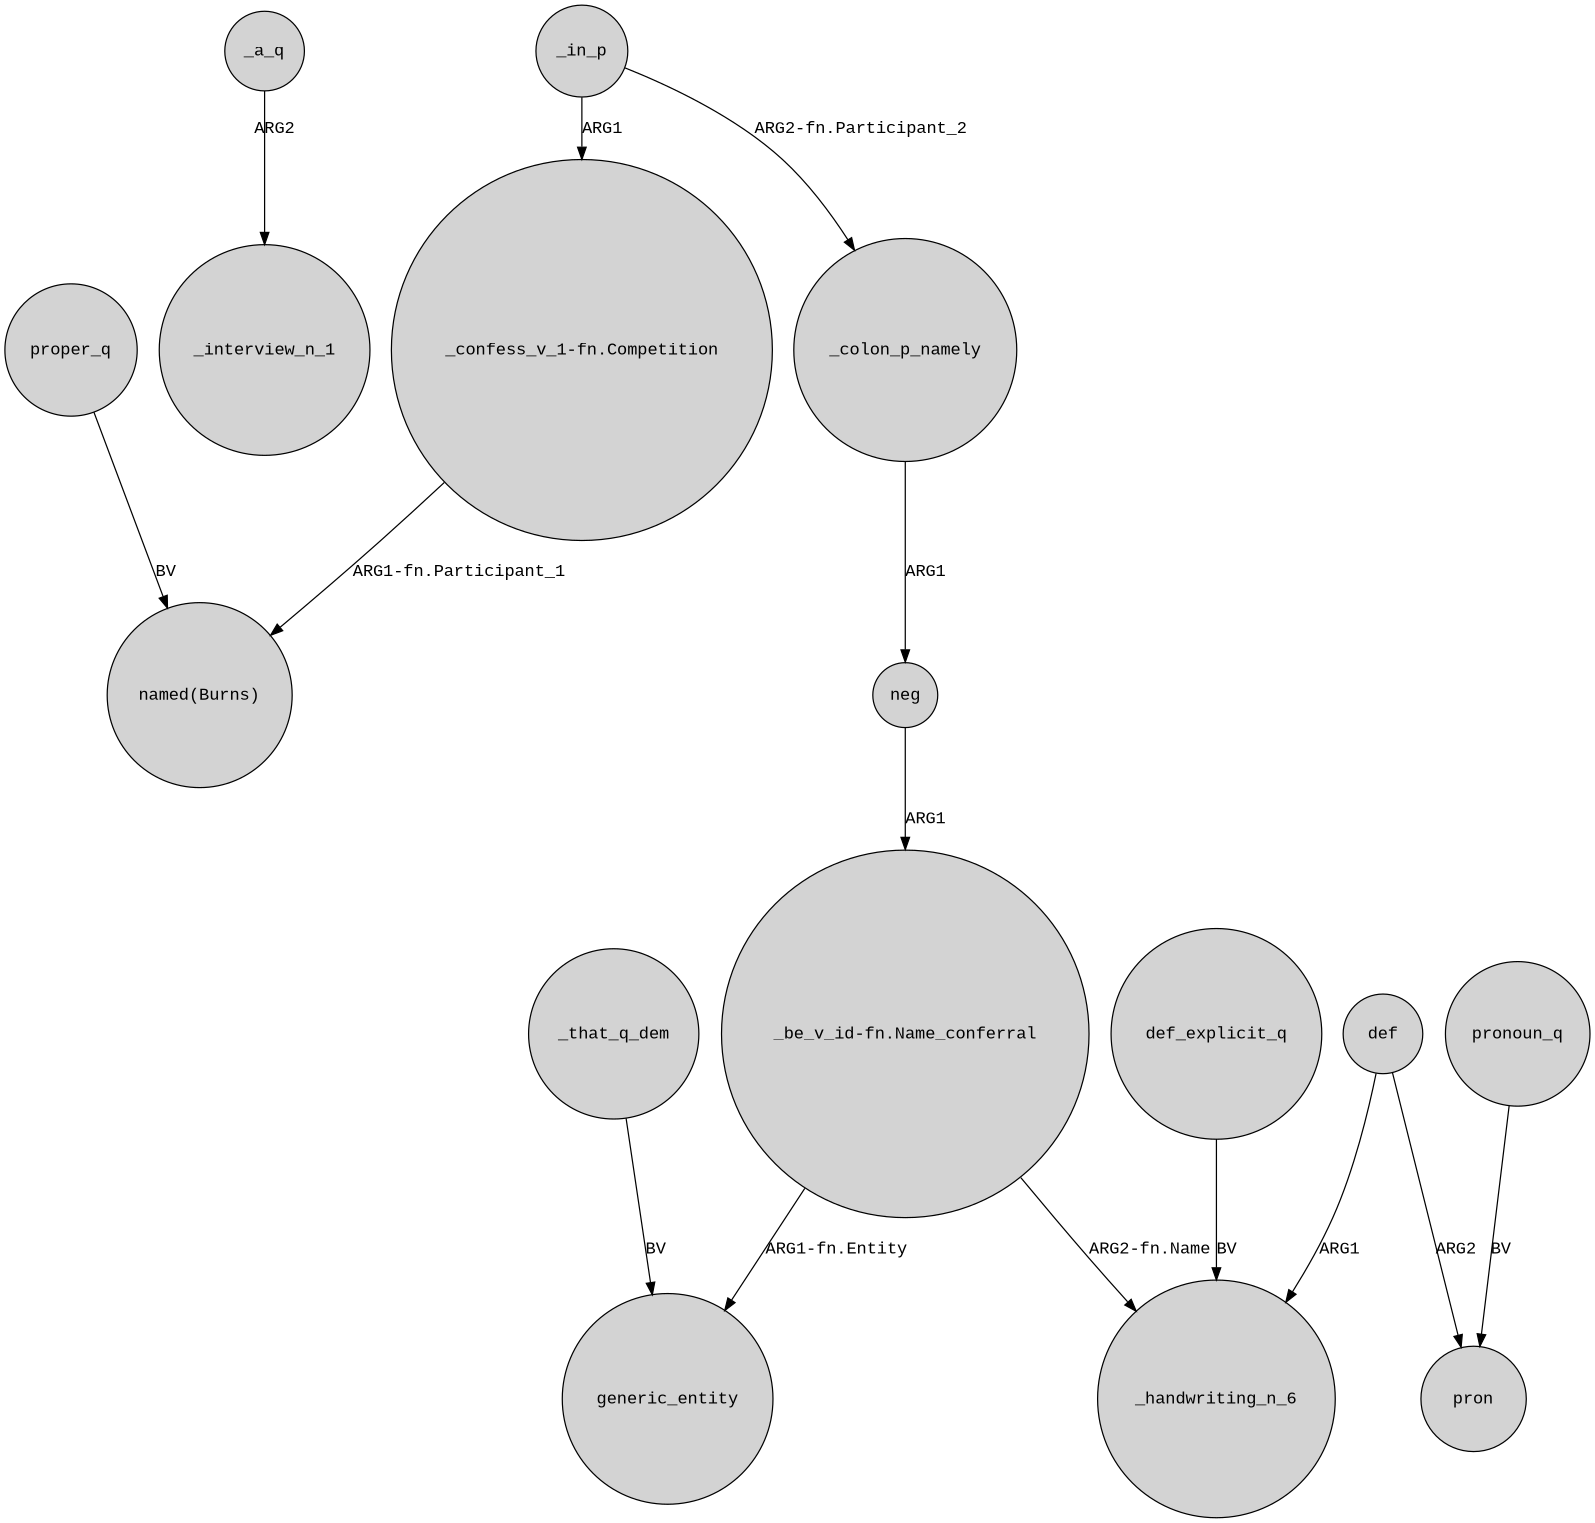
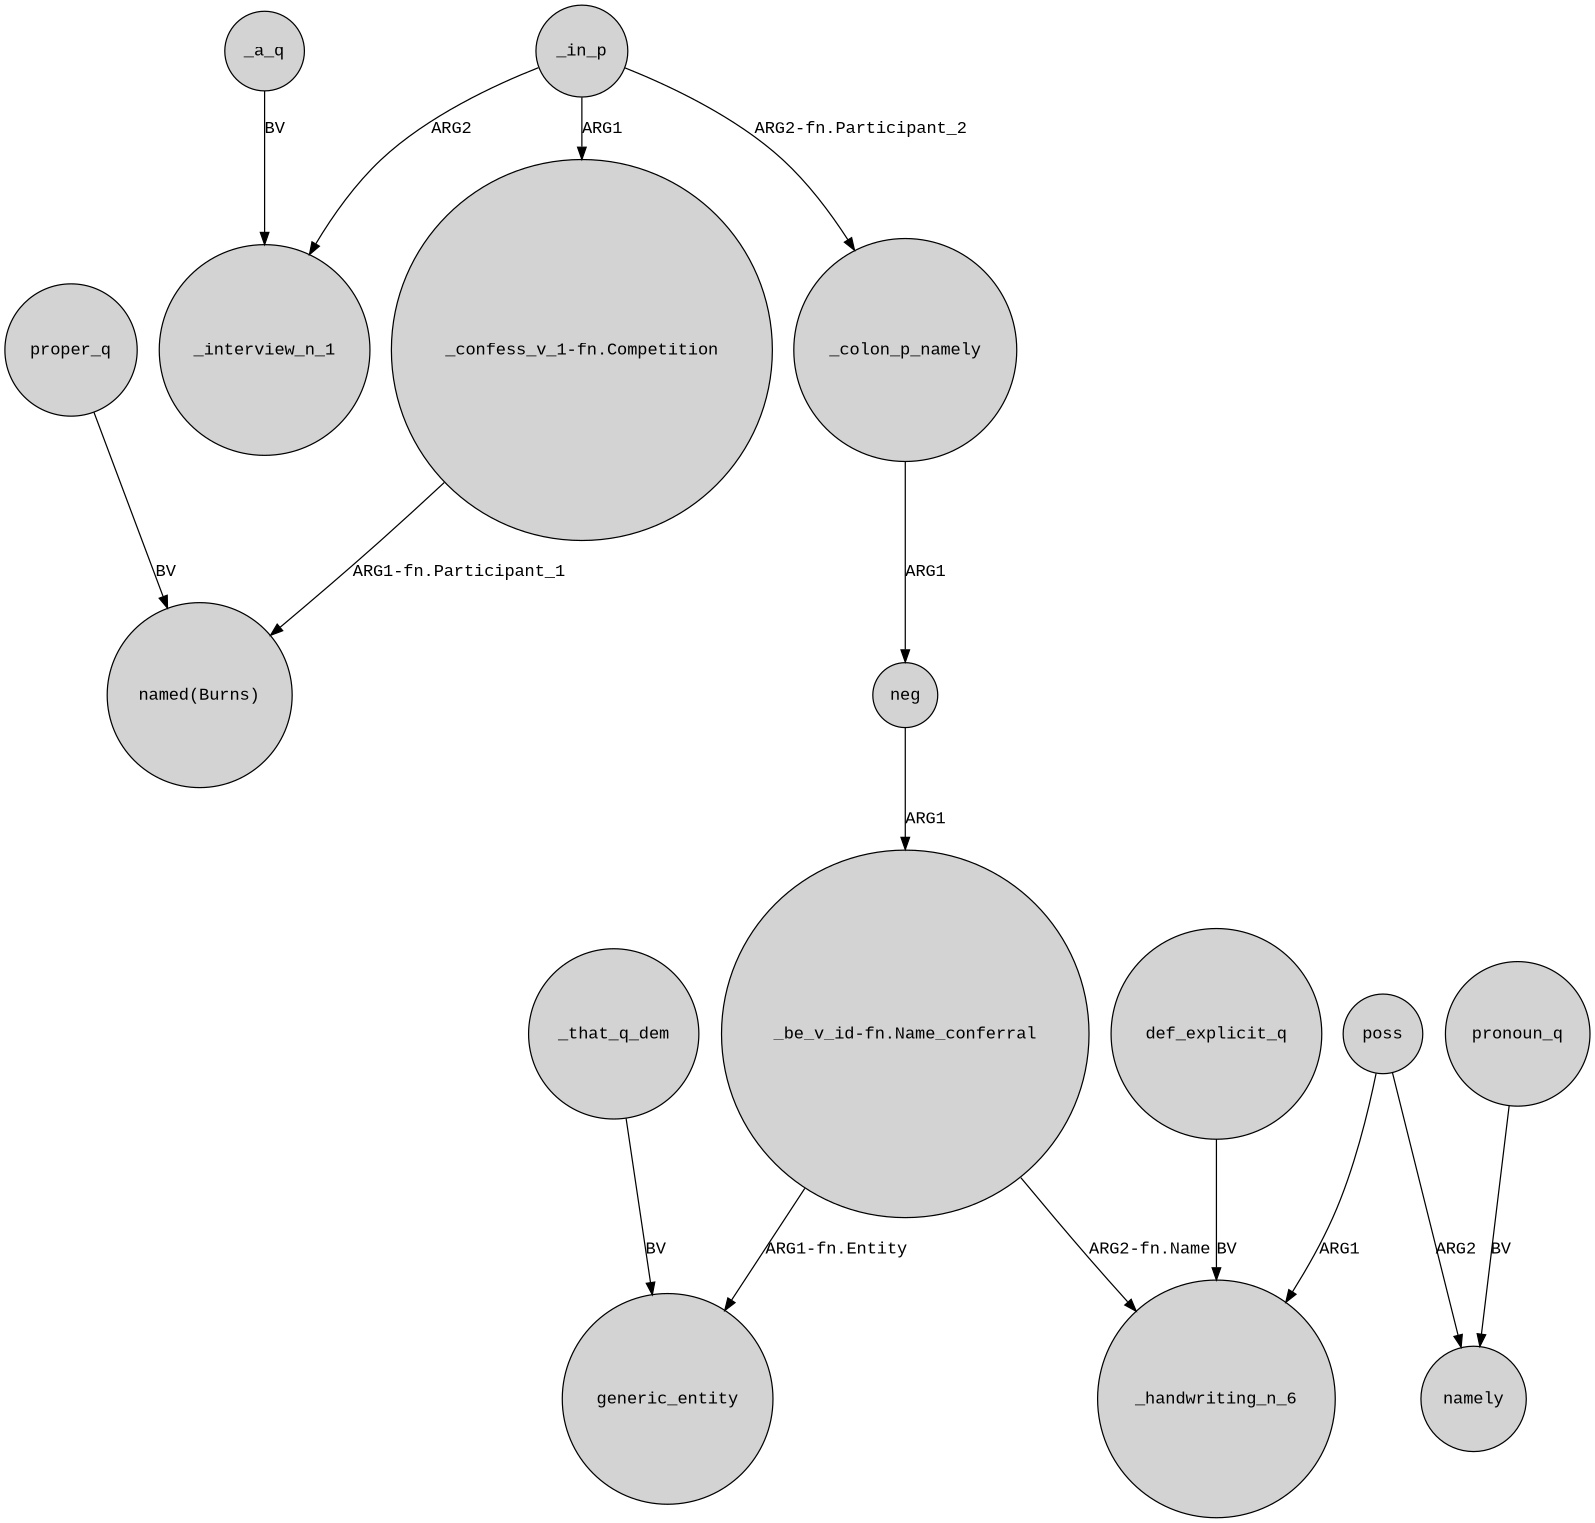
edge "_a_q" -> "_interview_n_1": label "ARG2" -> "BV"
edge "_in_p" -> "_interview_n_1": added, label "ARG2"
node "def": label "def" -> "poss"
node "pron": label "pron" -> "namely"
